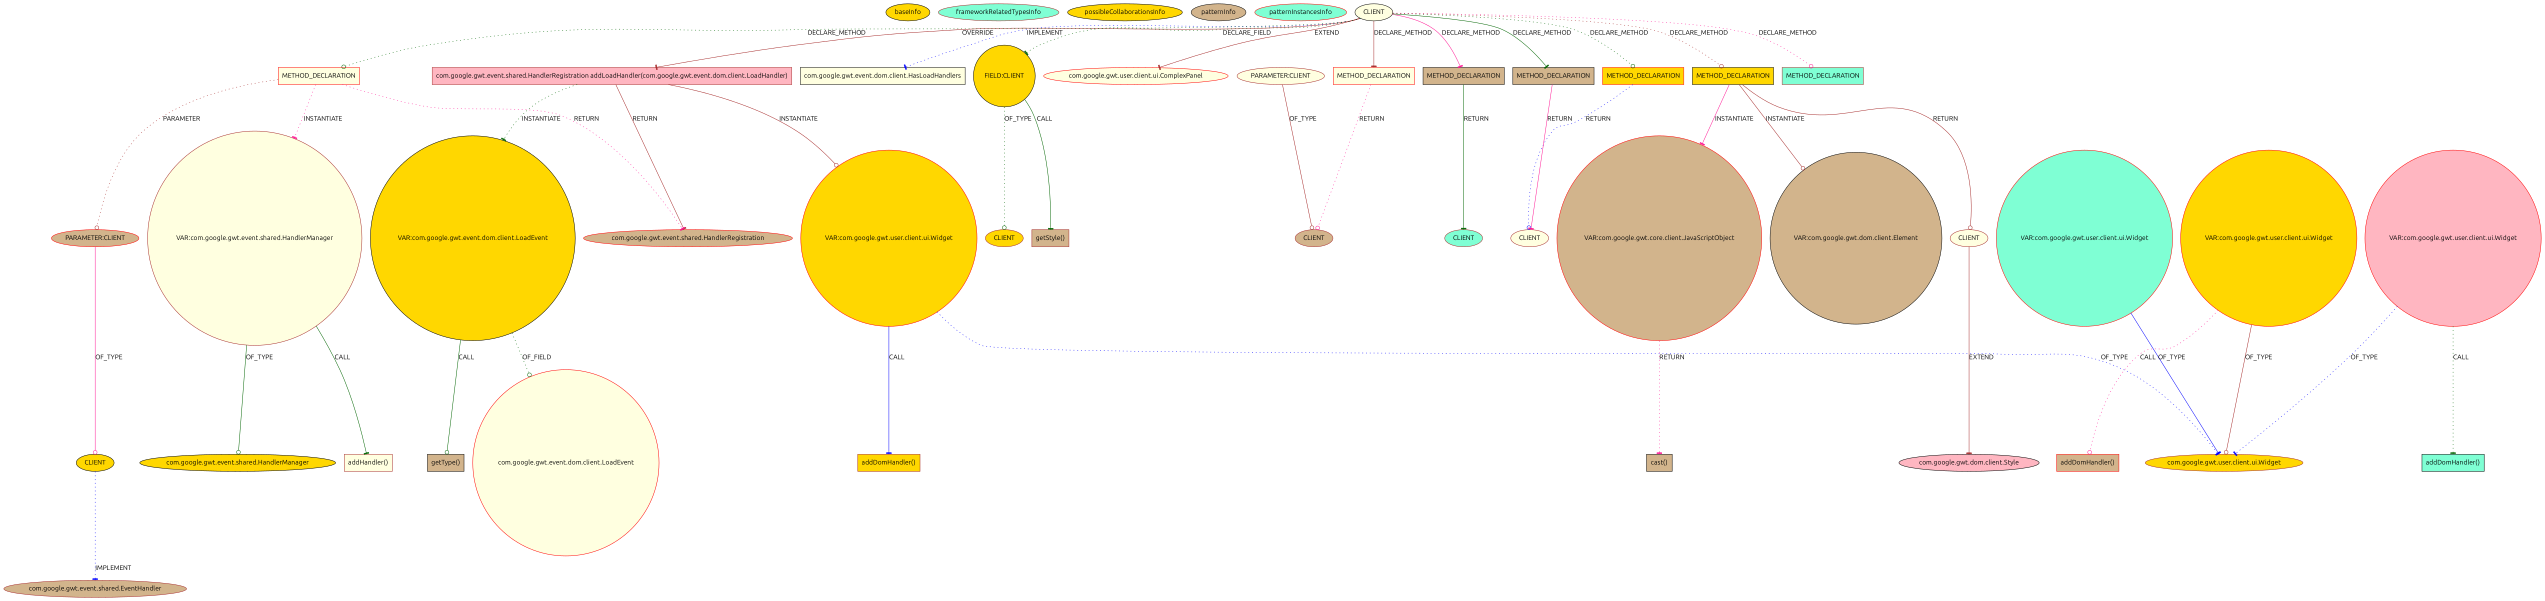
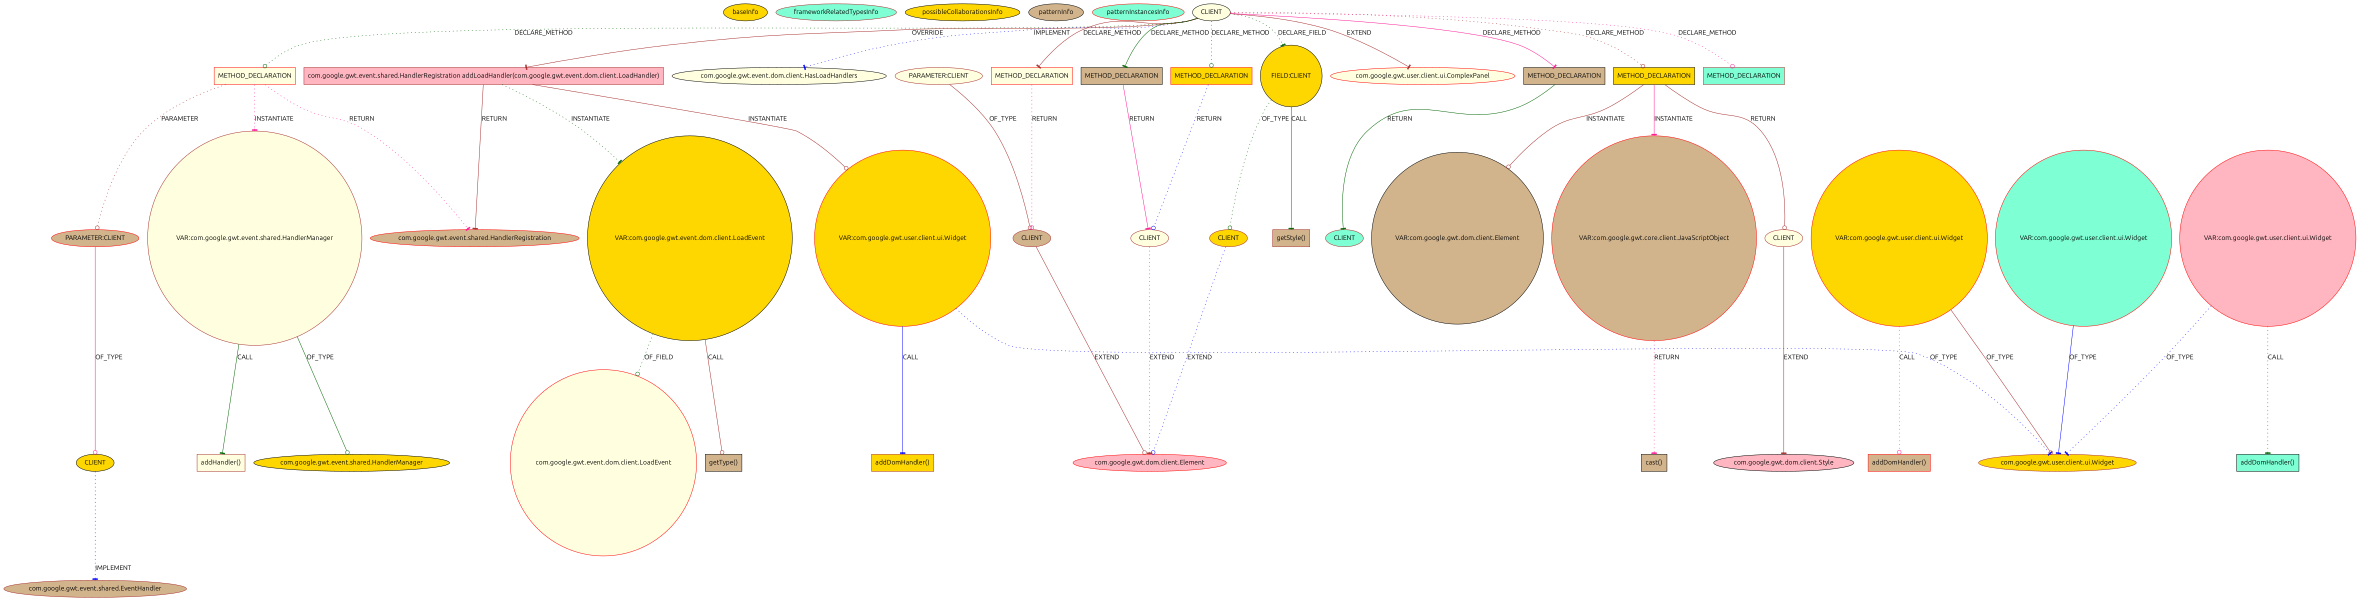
node "com.google.gwt.event.dom.client.HasLoadHandlers": shape box -> ellipse
edge "VAR:com.google.gwt.event.dom.client.LoadEvent" -> "getType()": color darkgreen -> brown
node "com.google.gwt.dom.client.Element": added
